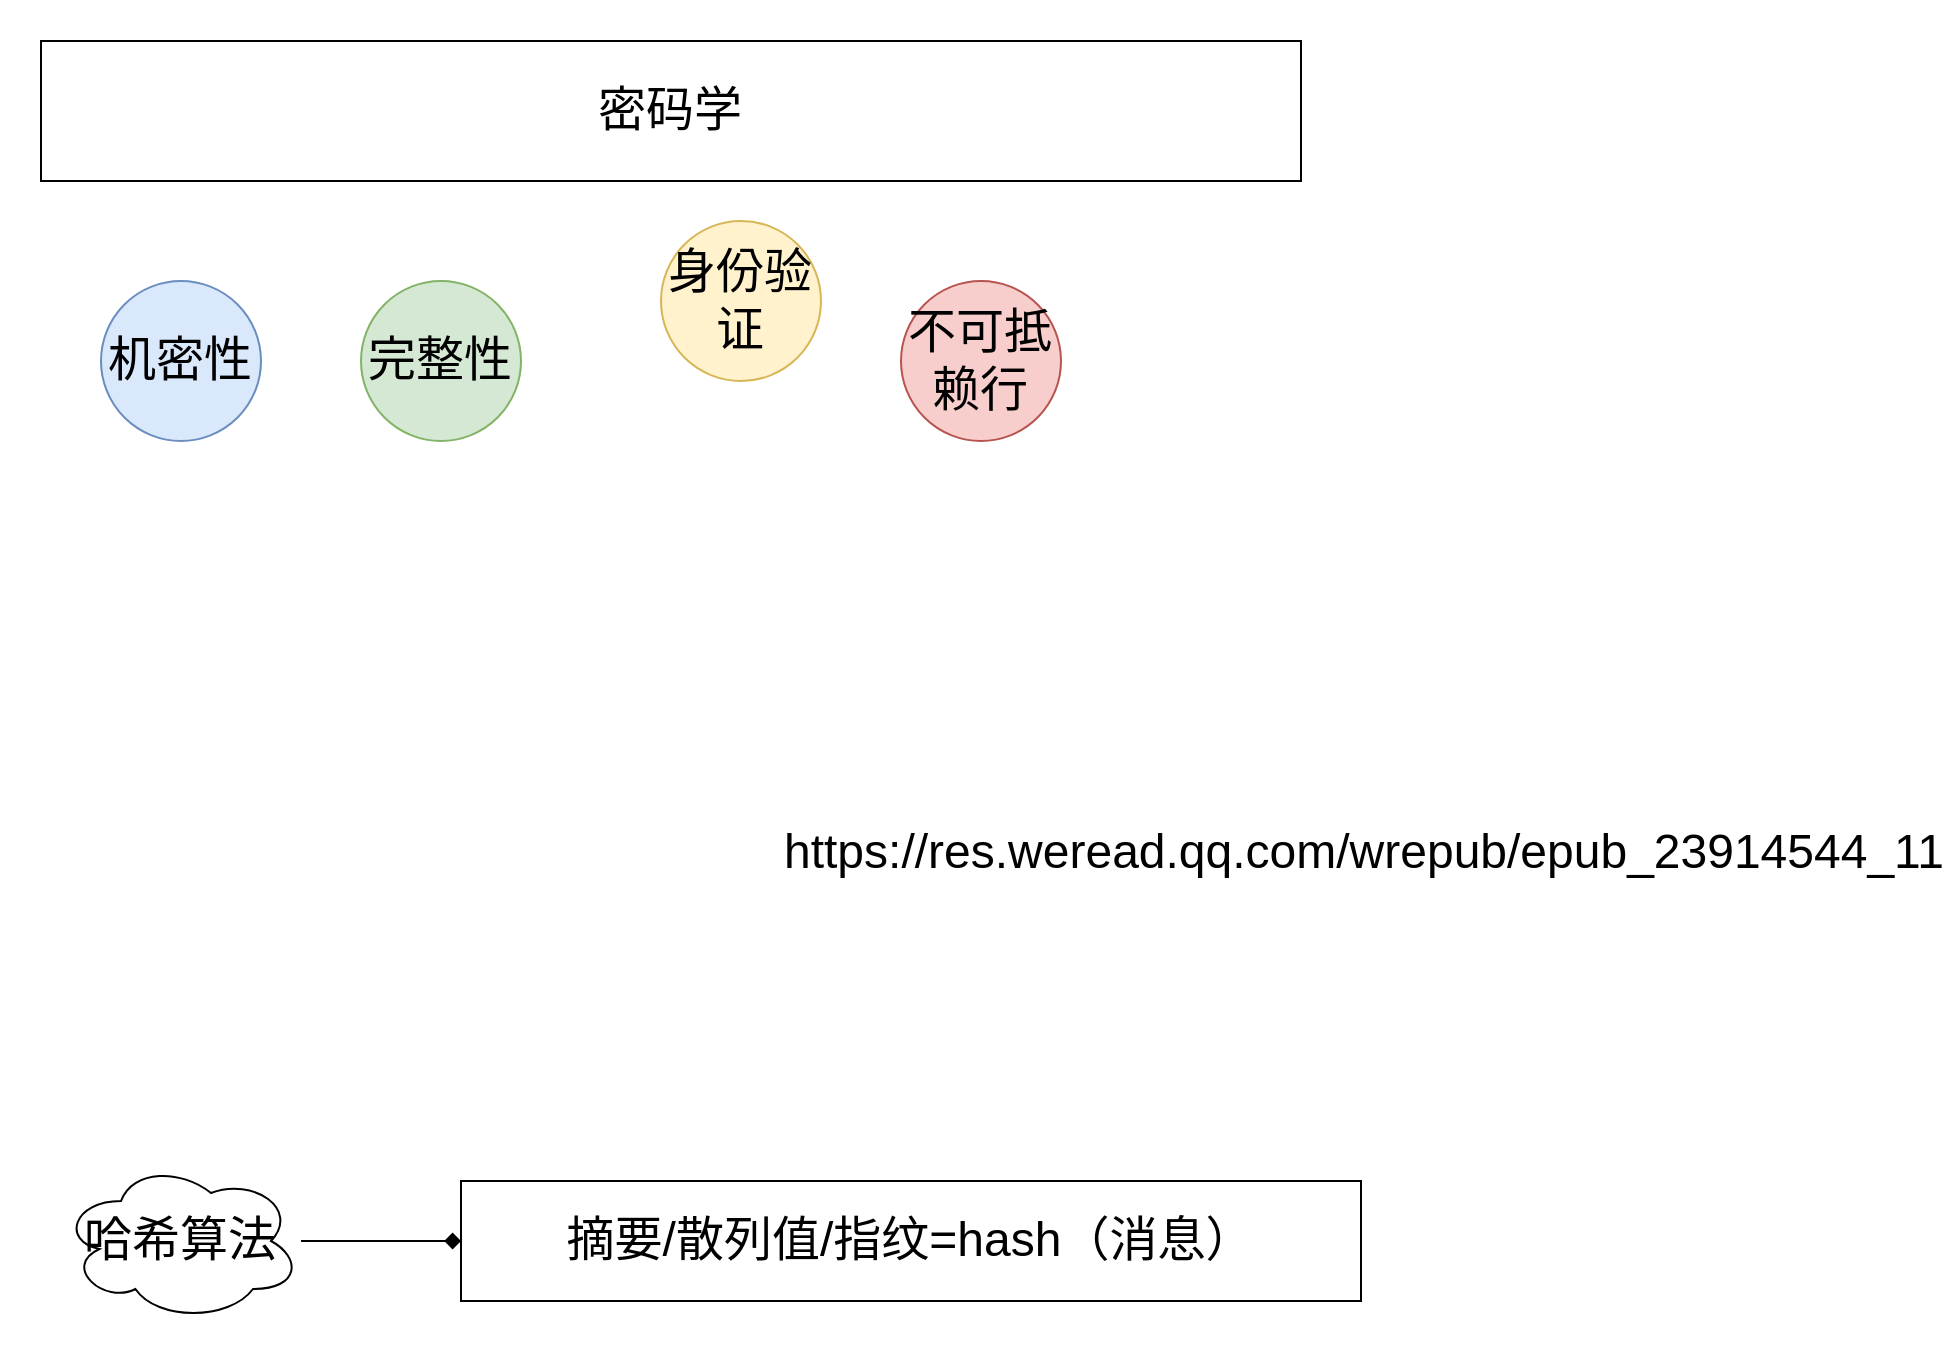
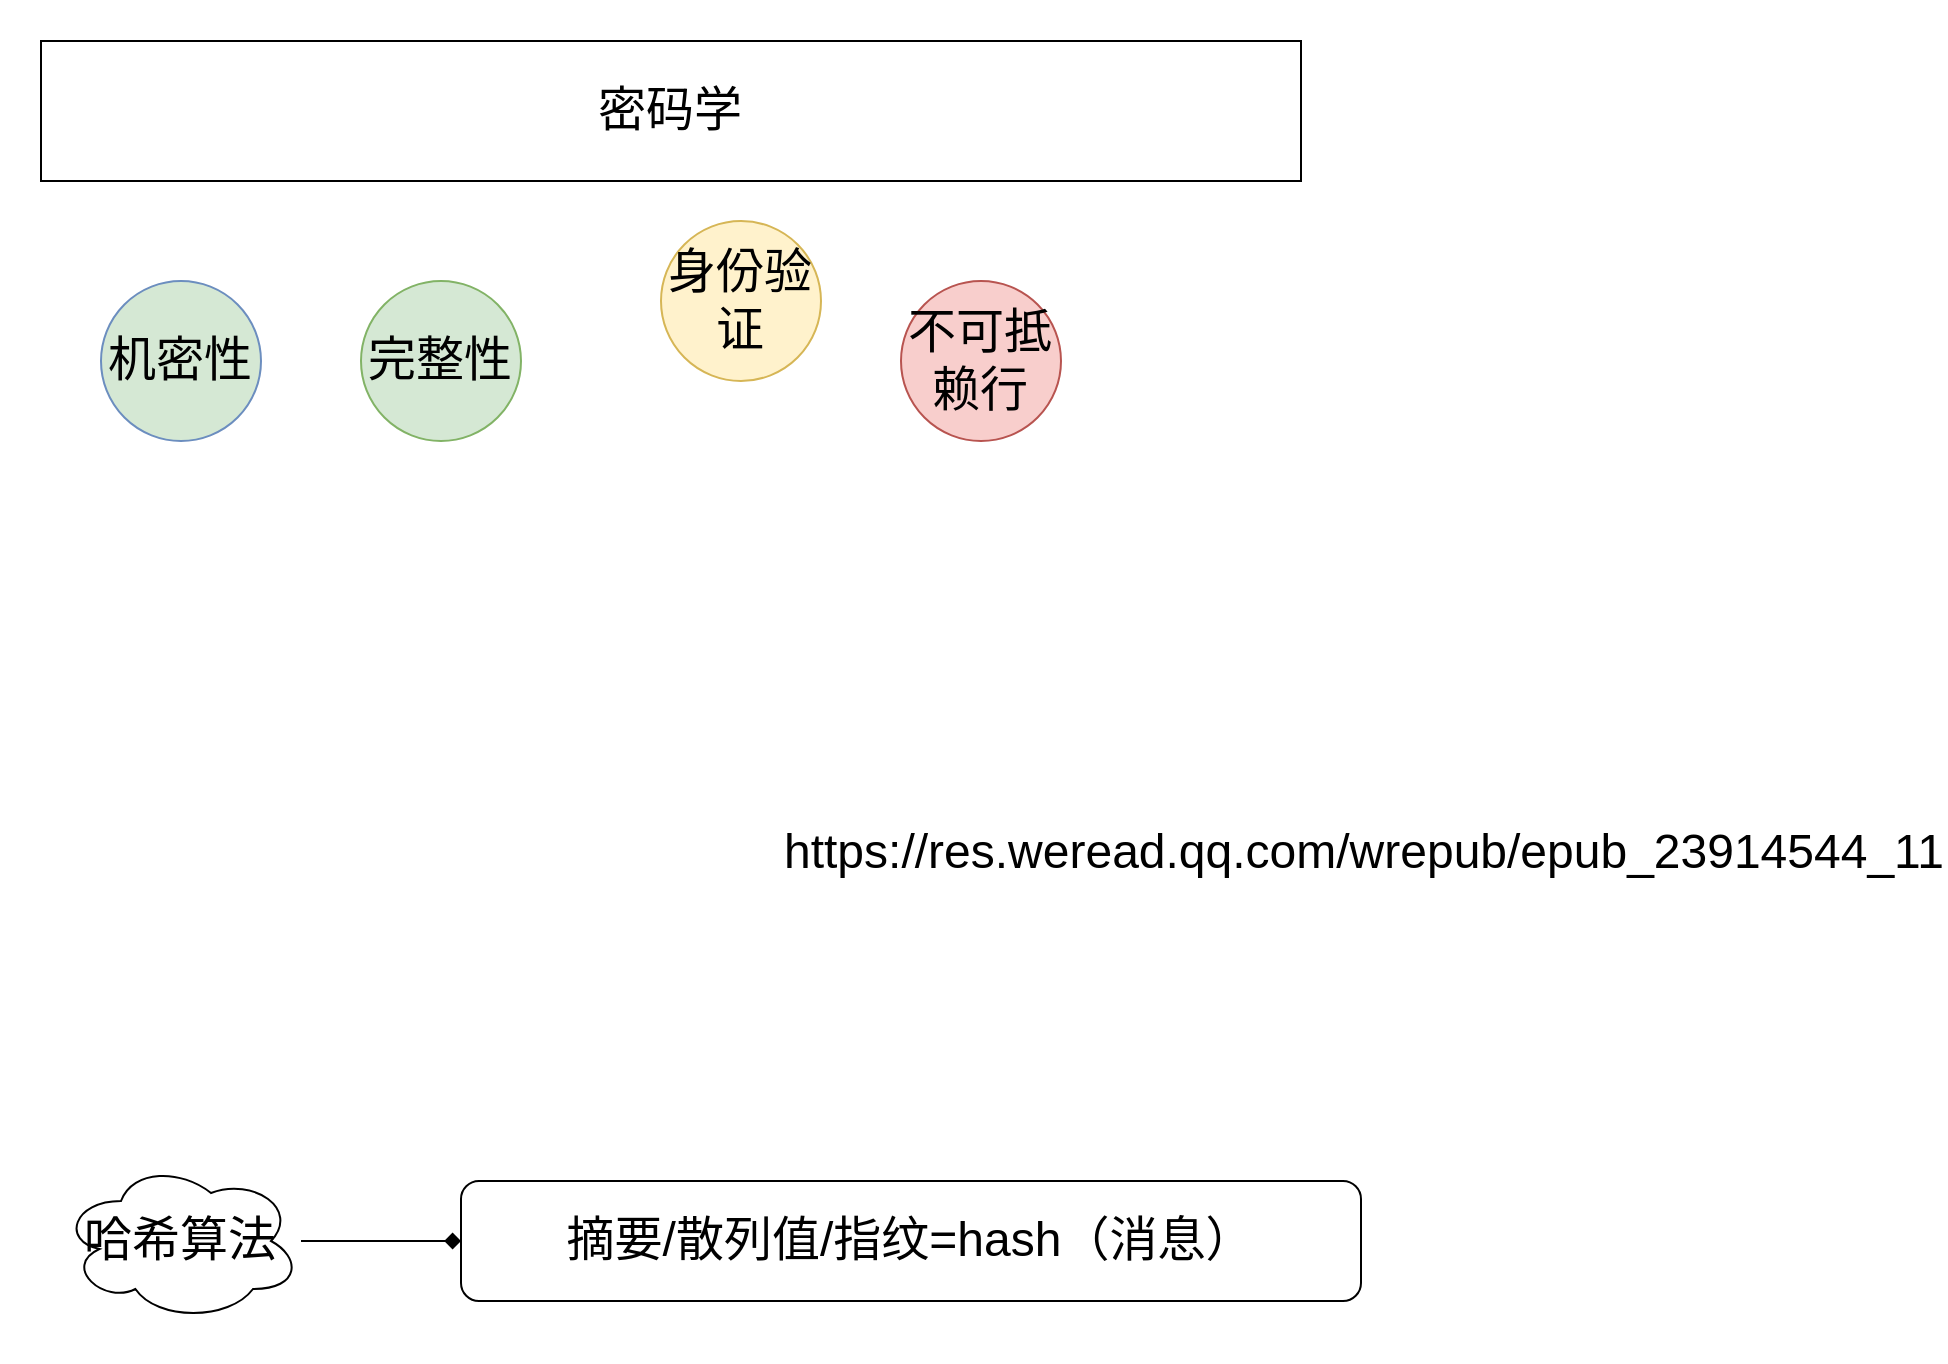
node "机密性": fillcolor #dae8fc -> #d5e8d4
node "摘要/散列值/指纹=hash（消息）": shape rectangle -> rounded rectangle
